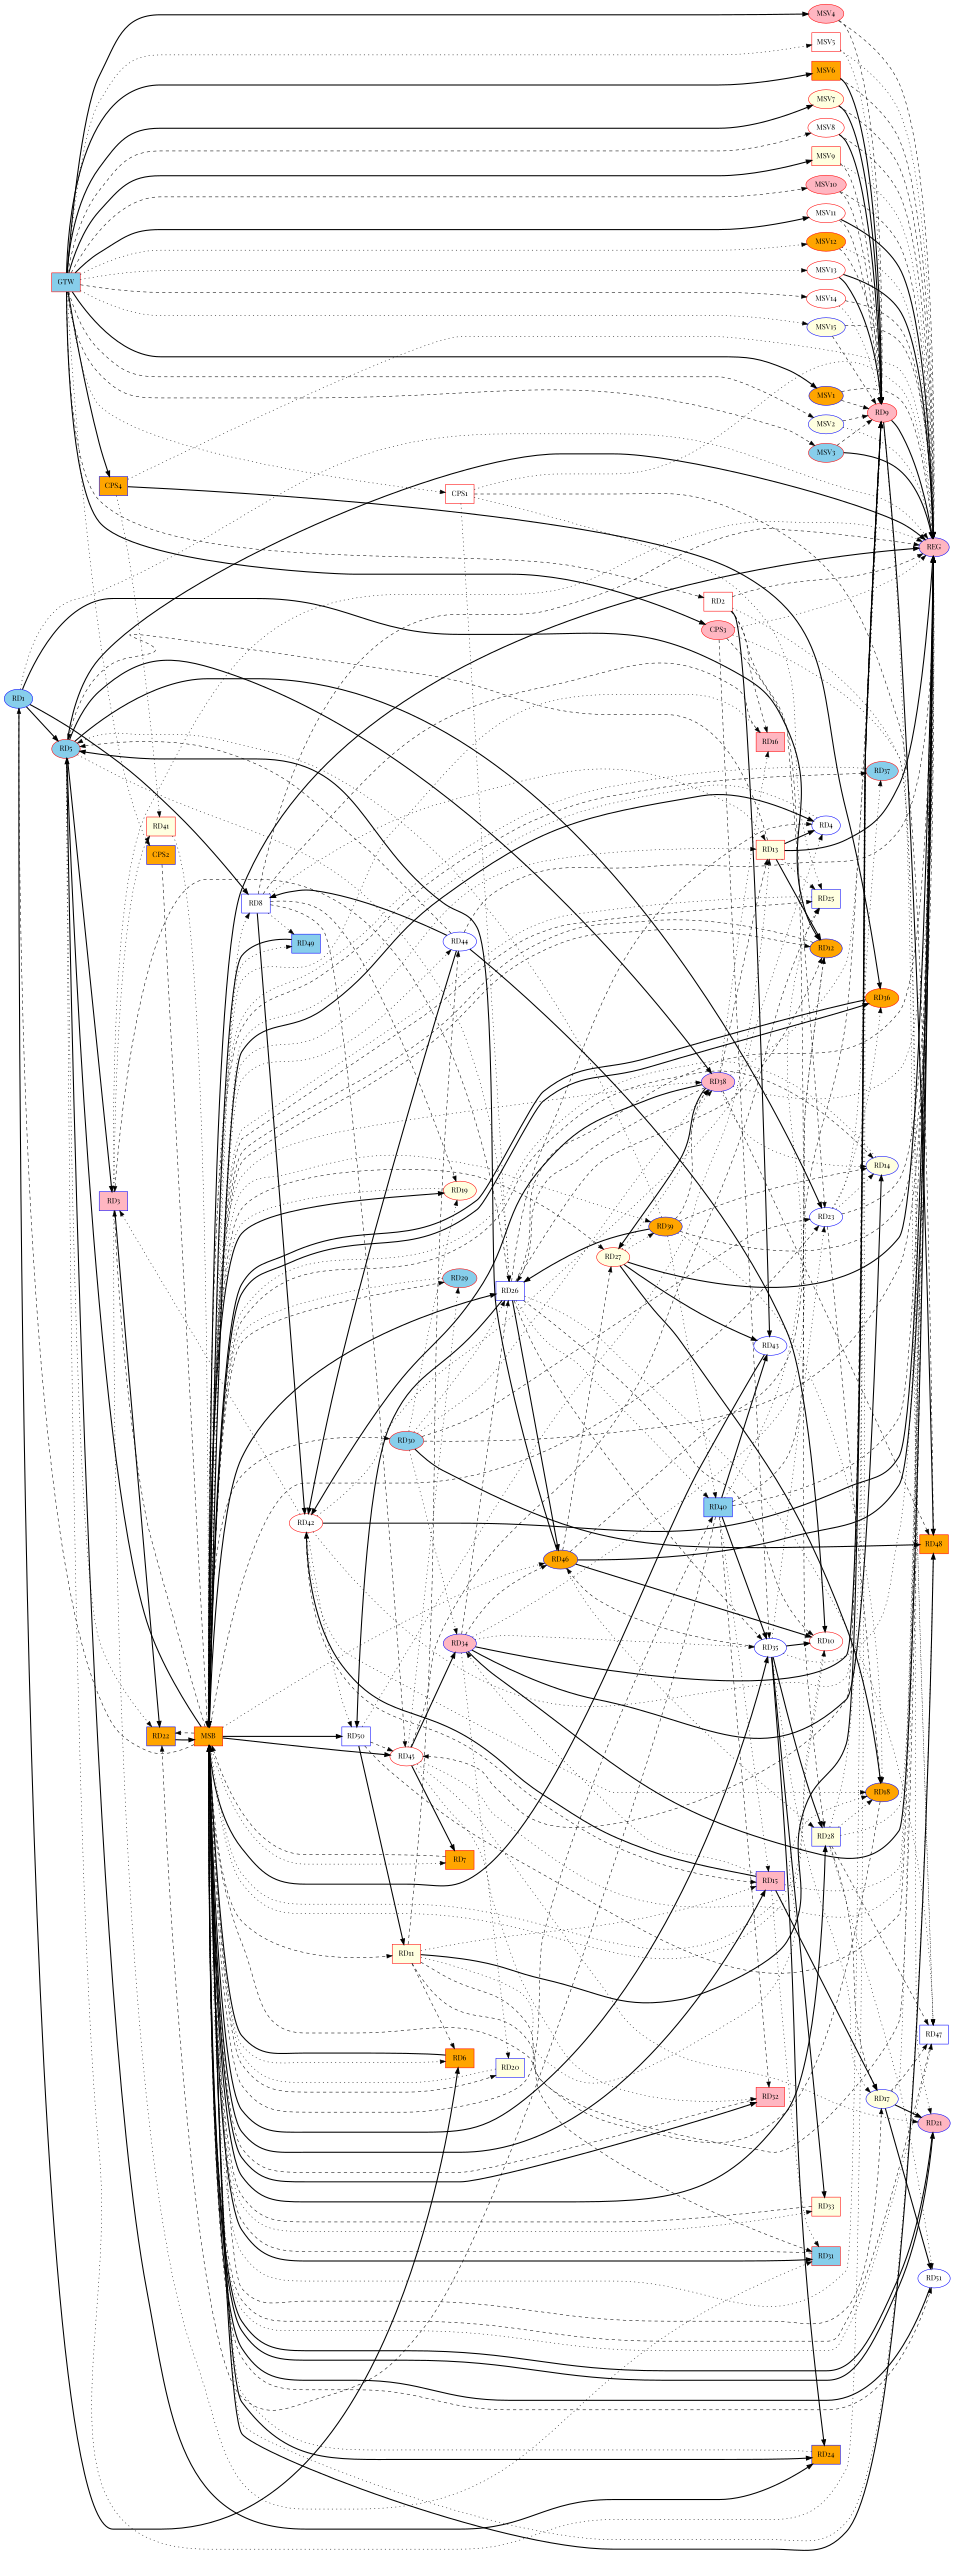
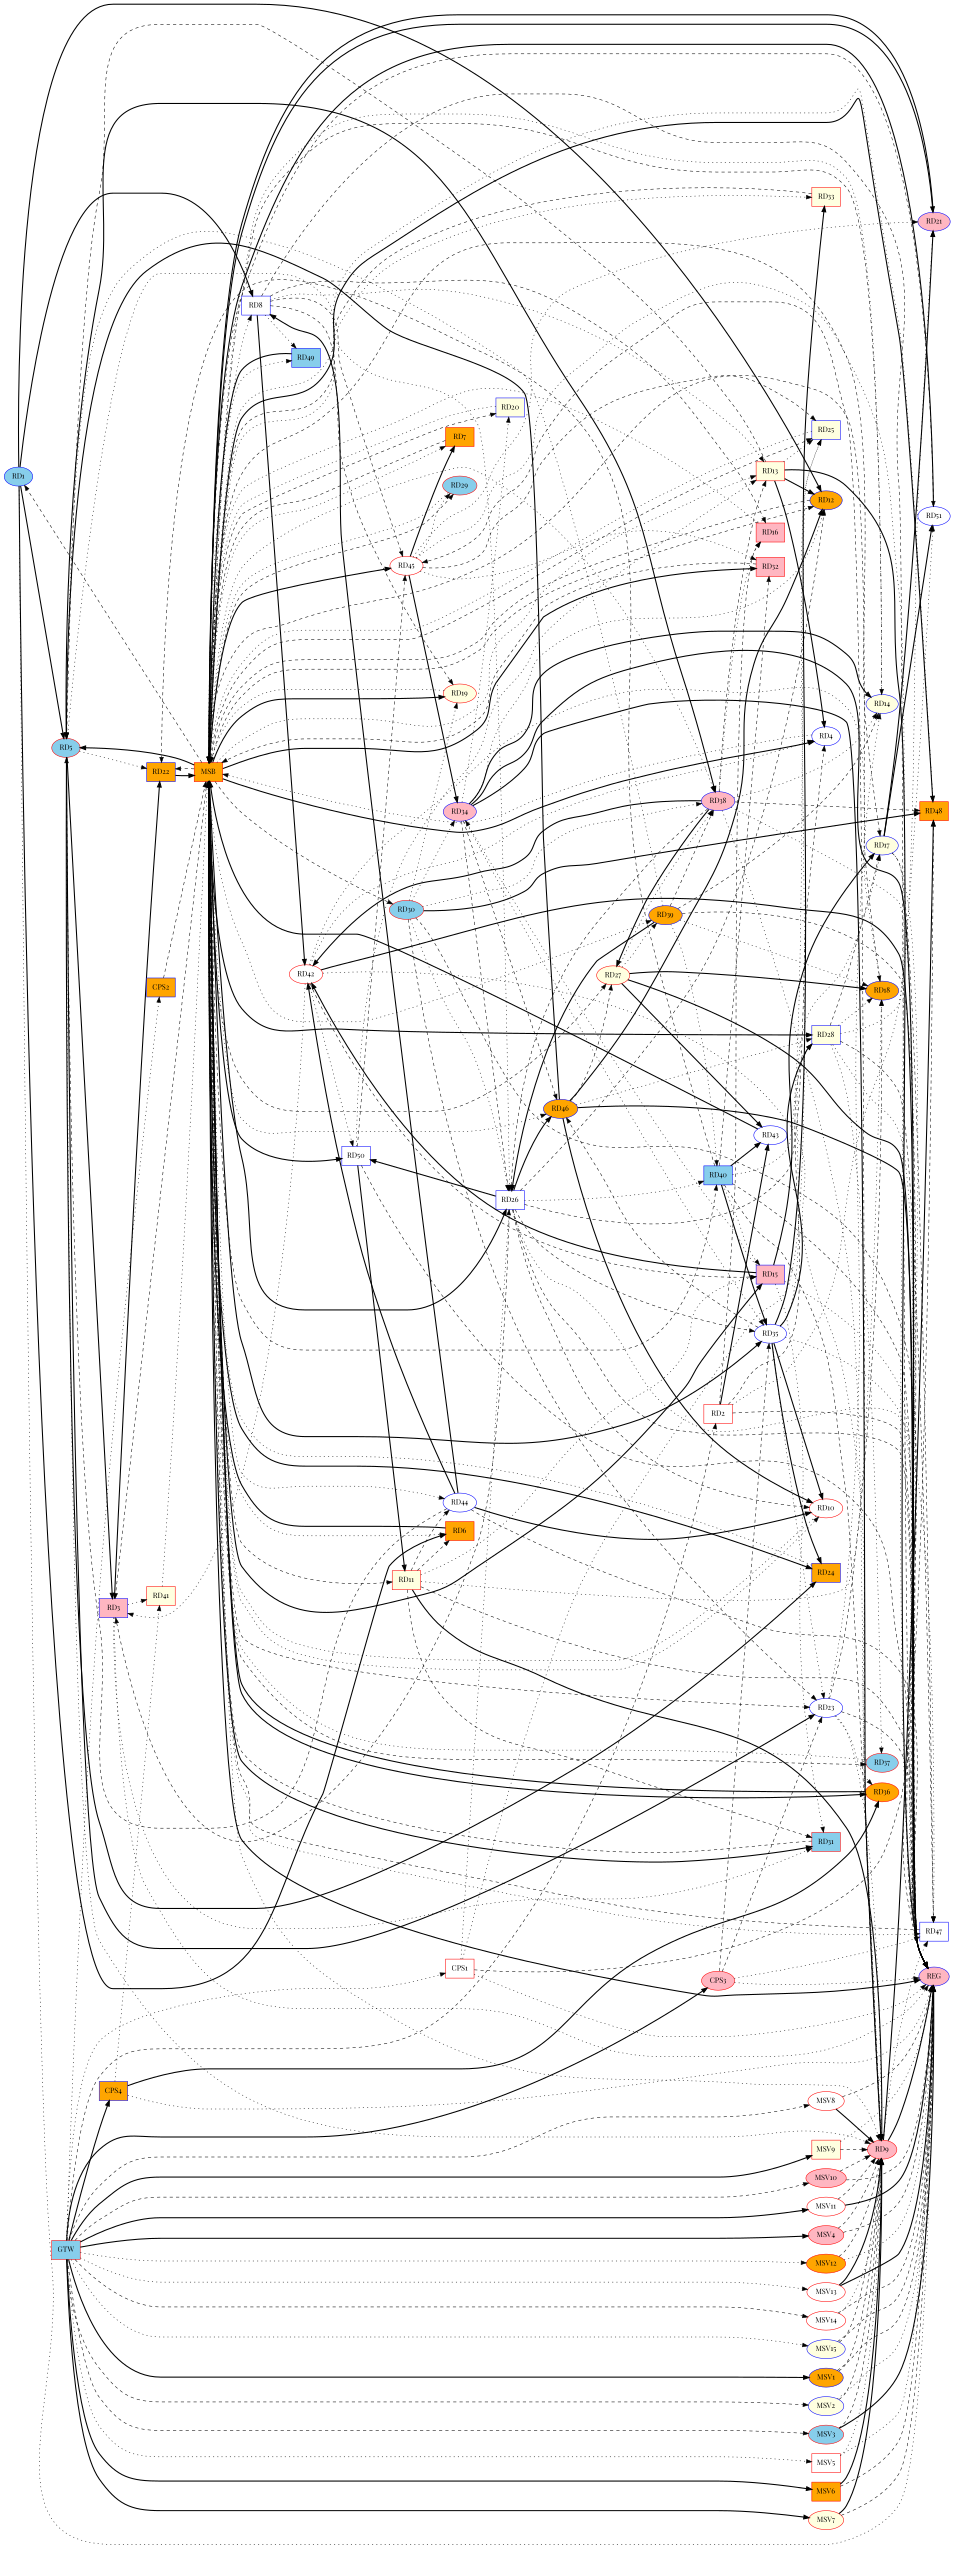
edge "RD5" -> "REG": removed
edge "RD46" -> "RD12": style dashed -> bold
